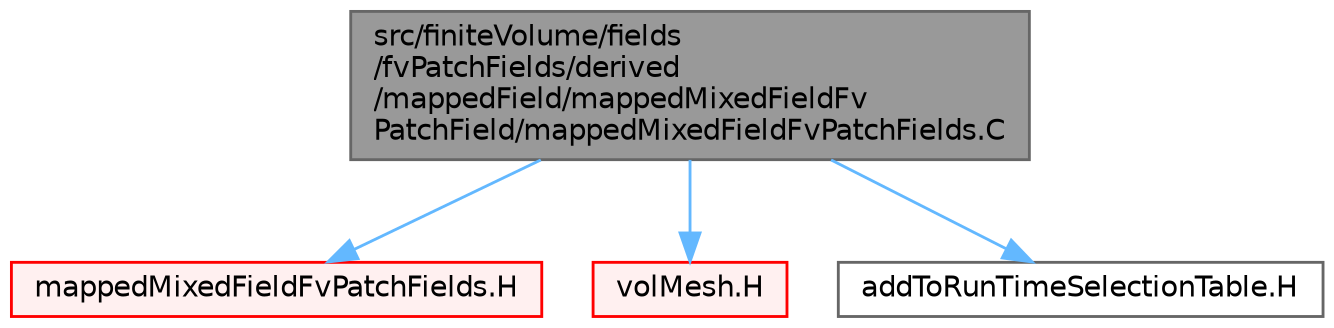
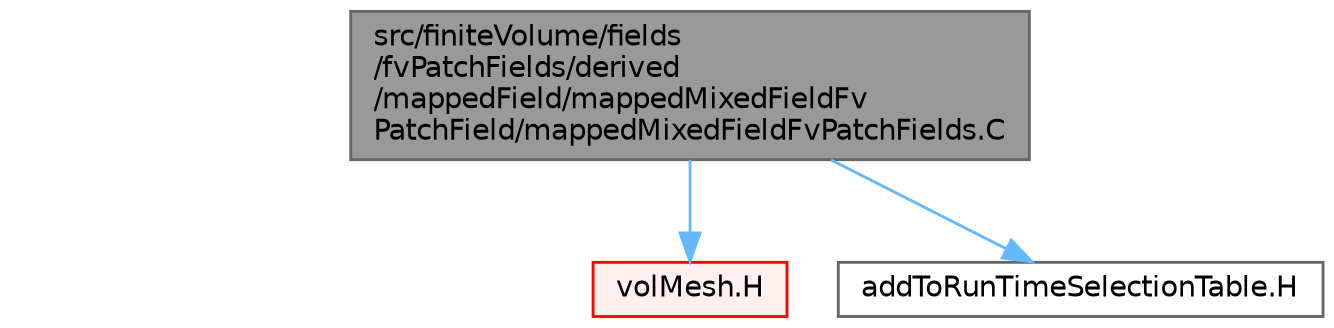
node "mappedMixedFieldFvPatchFields.H": removed
